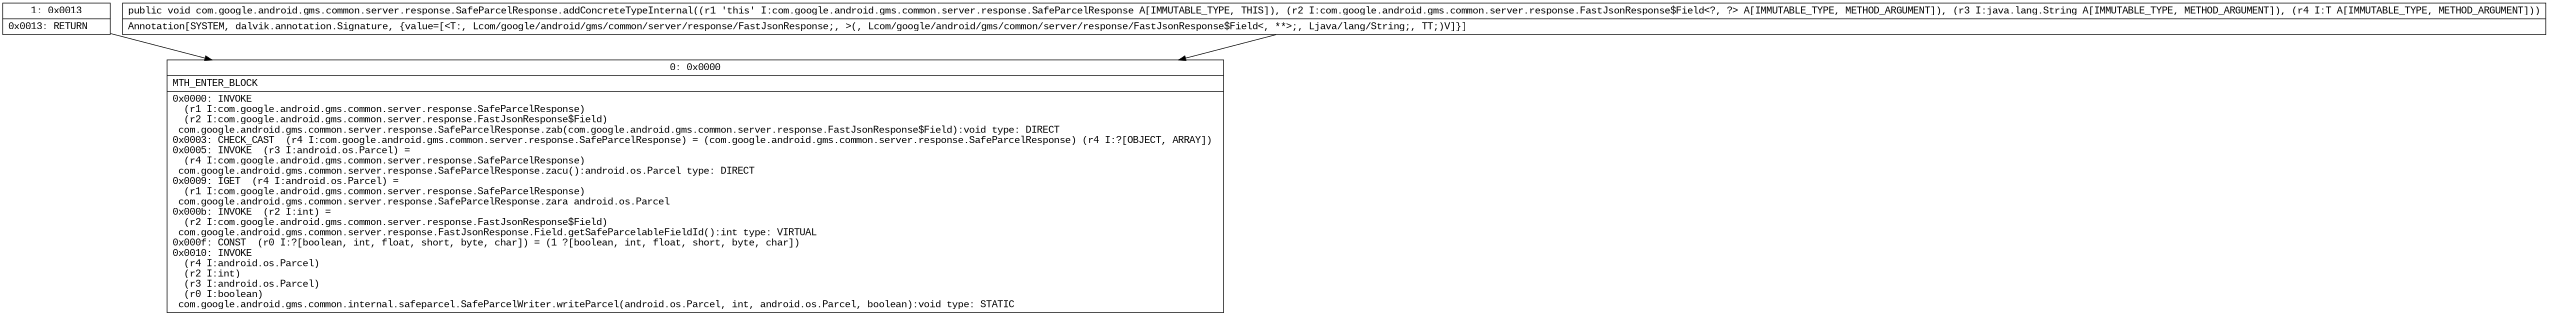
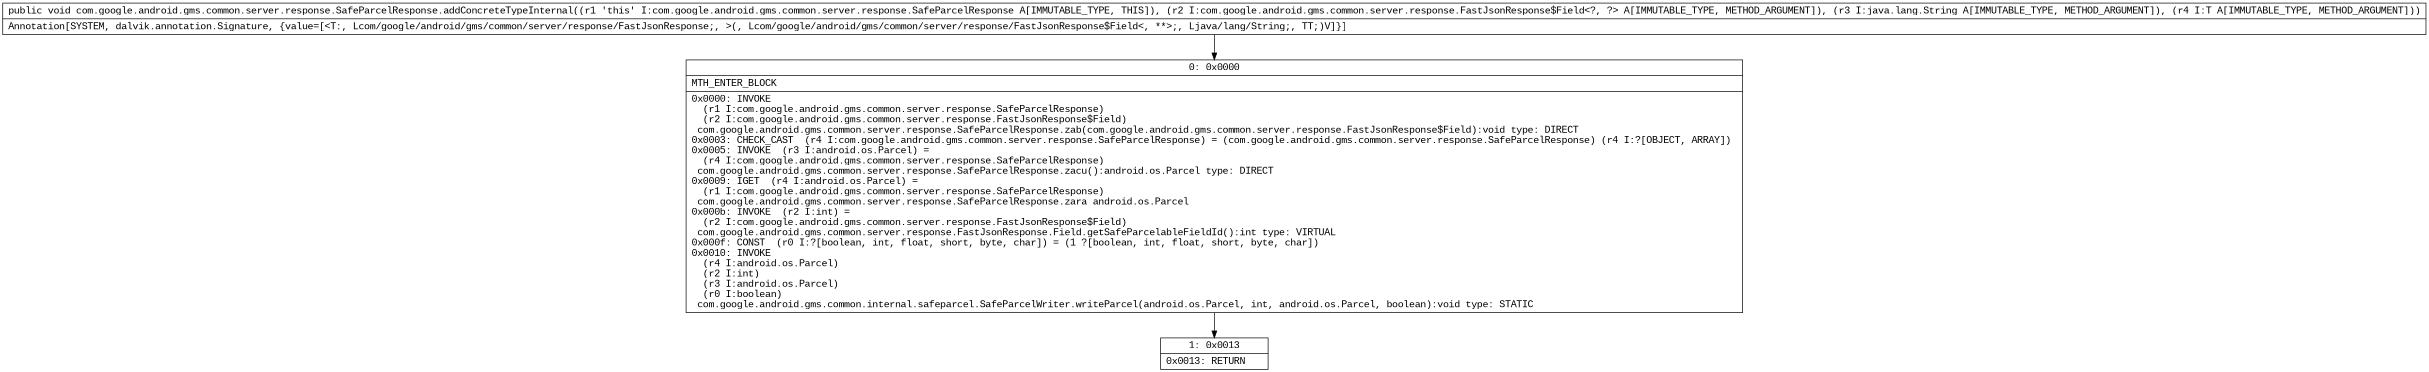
edge "1: 0x0013" -> "0: 0x0000": reversed
